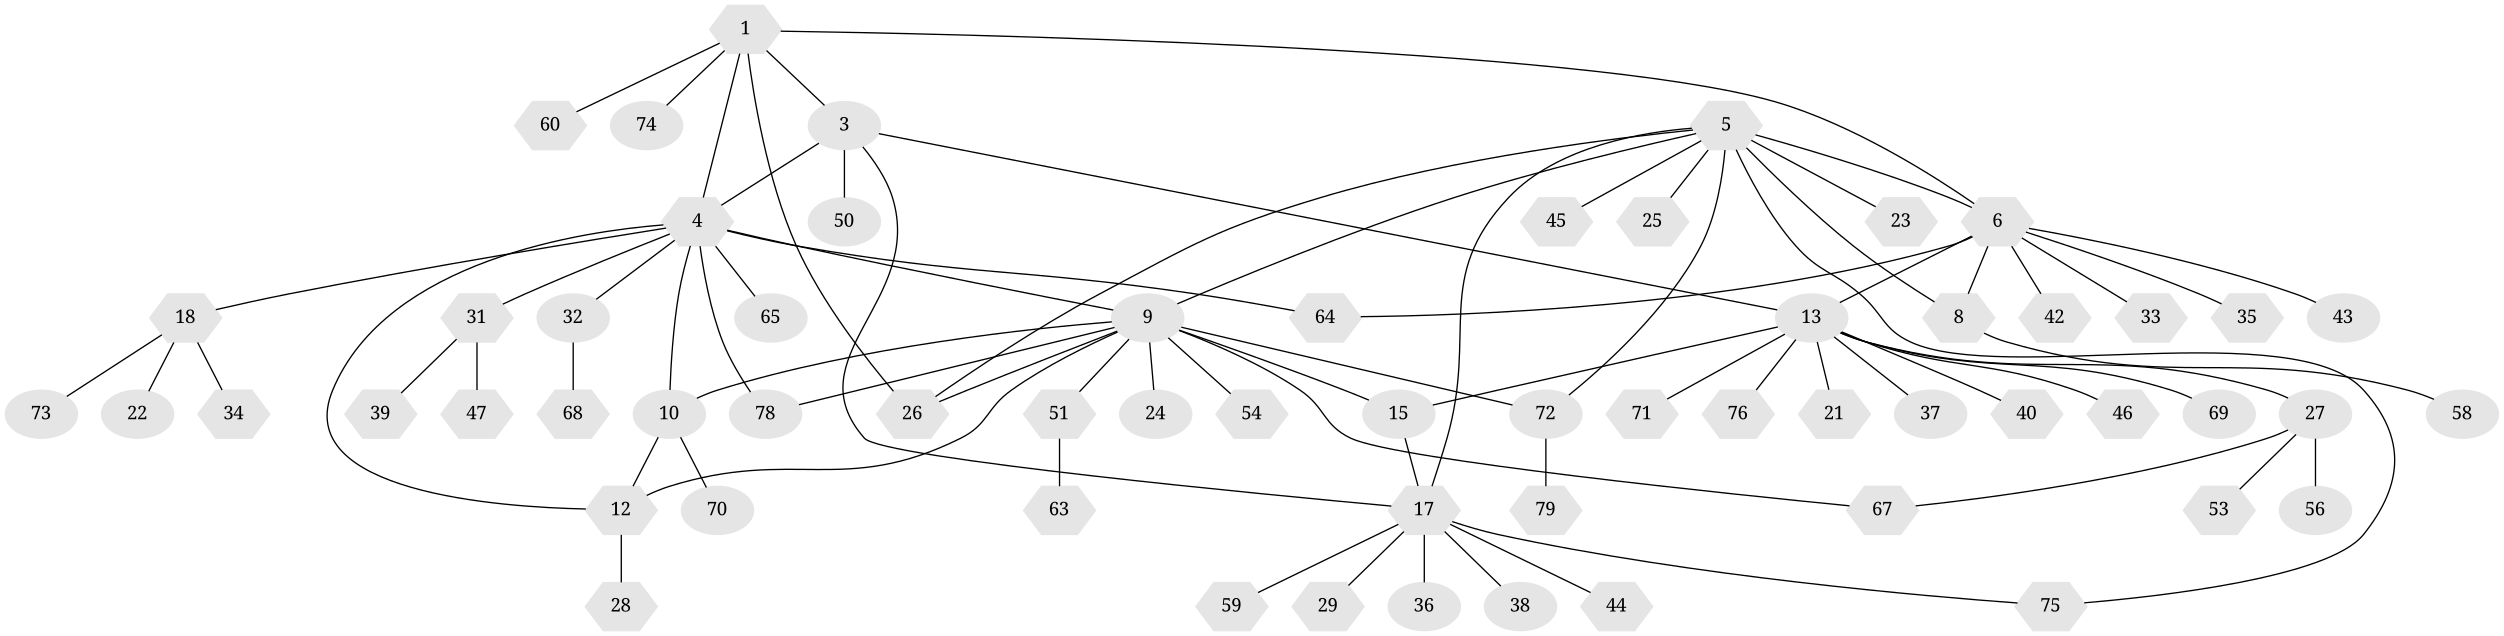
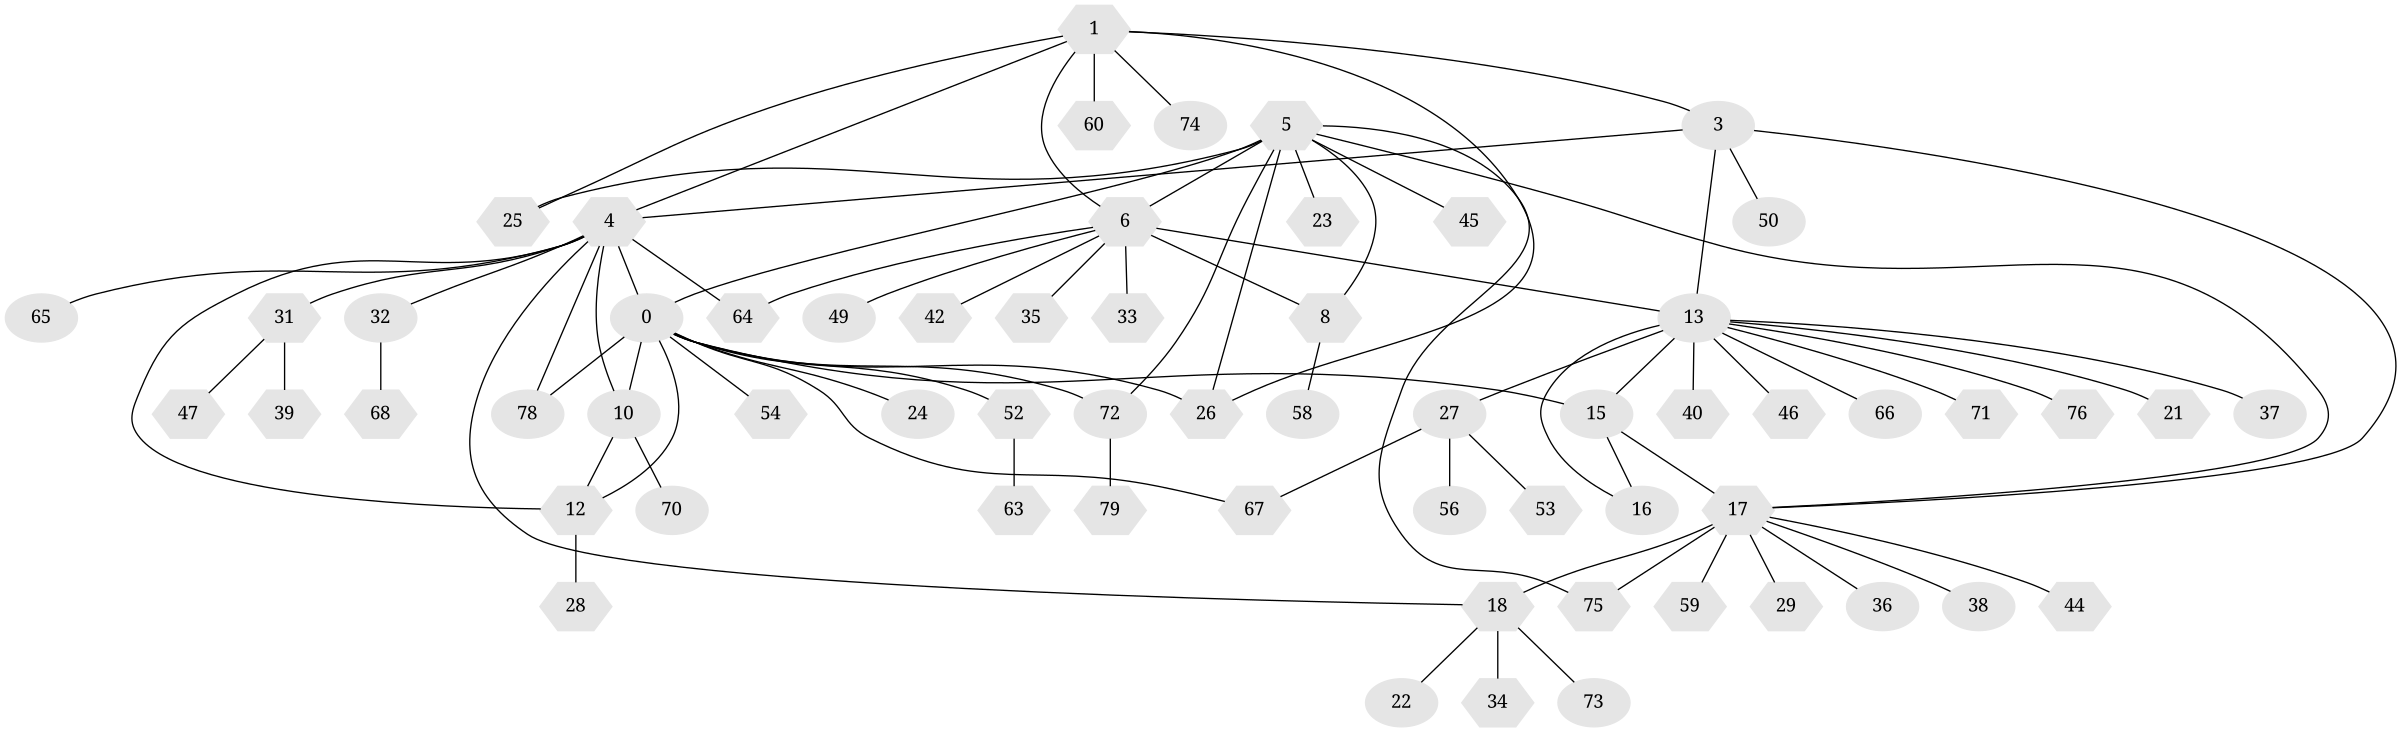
edge "1" -- "25": added
node "9": label "9" -> "0"
node "43": label "43" -> "49"
node "51": label "51" -> "52"
node "69": label "69" -> "66"
node "16": added
edge "17" -- "18": added
